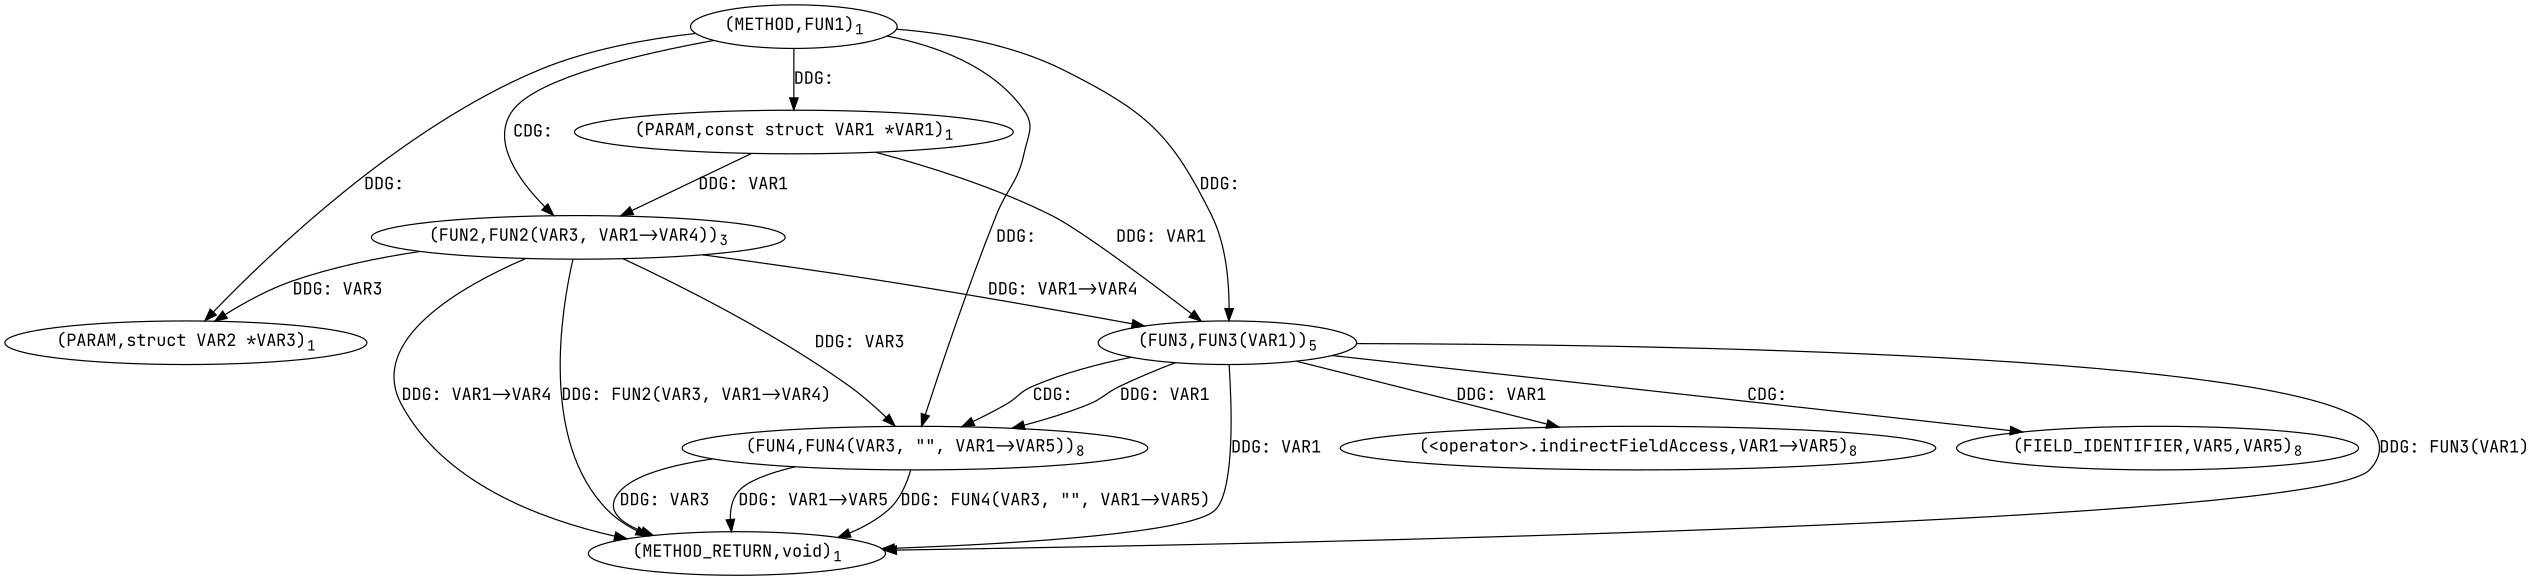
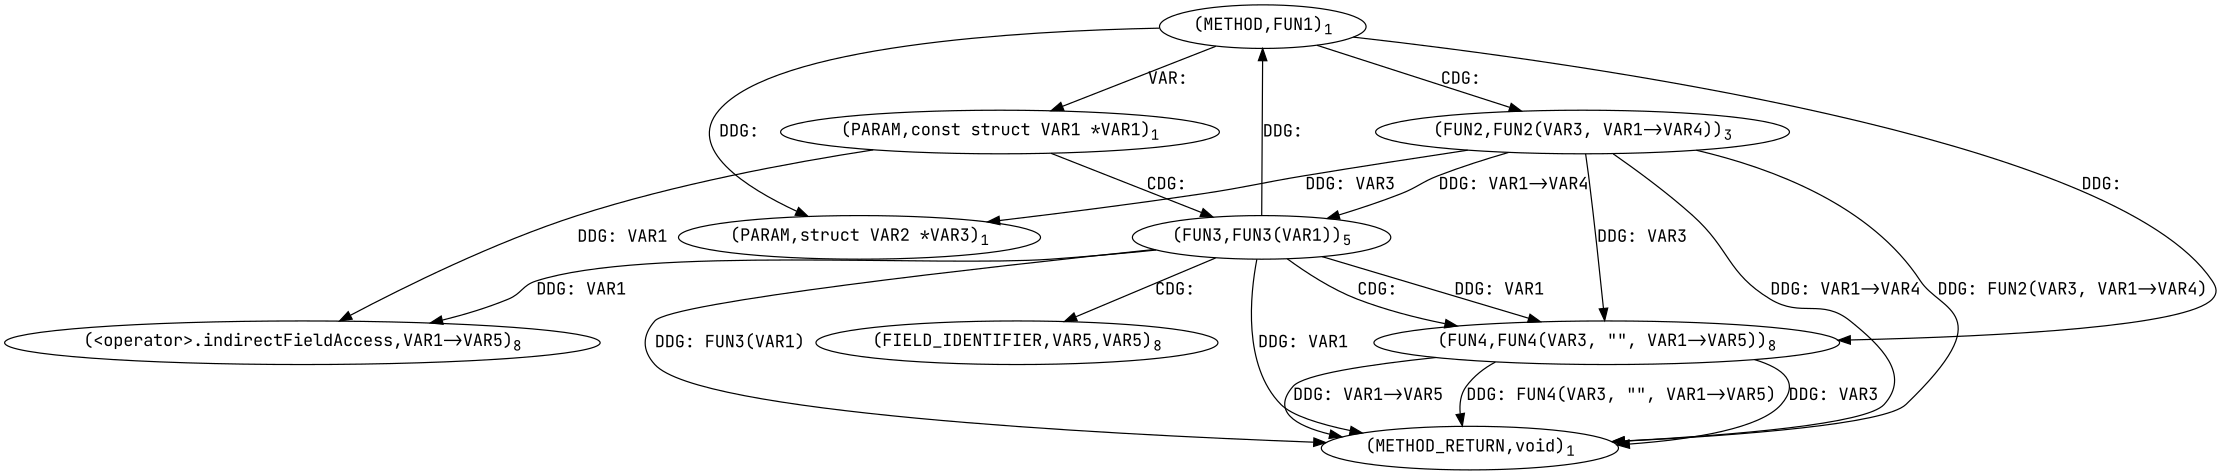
edge "(METHOD,FUN1)" -> "(PARAM,const struct VAR1 *VAR1)": label "DDG: " -> "VAR: "
edge "(METHOD,FUN1)" -> "(FUN3,FUN3(VAR1))": reversed
edge "(PARAM,const struct VAR1 *VAR1)" -> "(FUN2,FUN2(VAR3, VAR1->VAR4))": now "(PARAM,const struct VAR1 *VAR1)" -> "(<operator>.indirectFieldAccess,VAR1->VAR5)"
edge "(PARAM,const struct VAR1 *VAR1)" -> "(FUN3,FUN3(VAR1))": label "DDG: VAR1" -> "CDG: "
